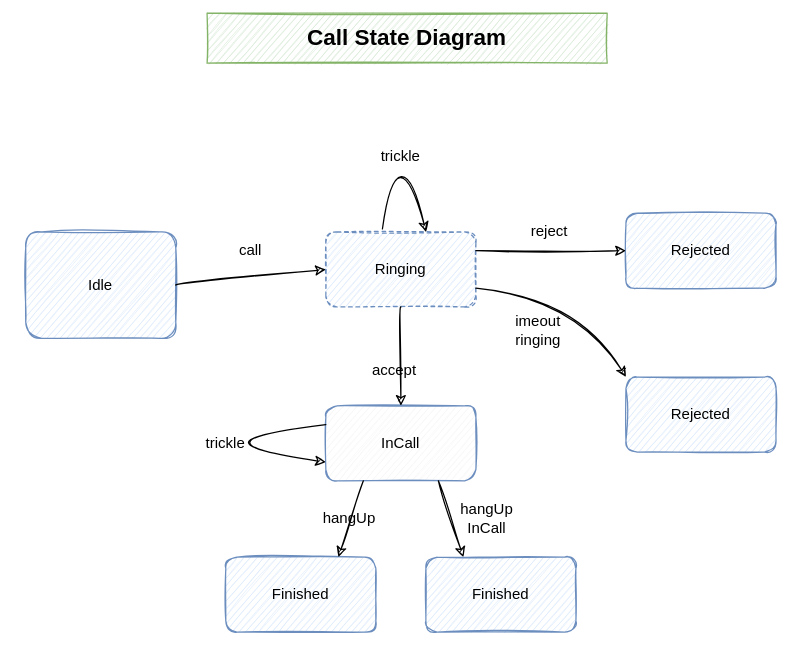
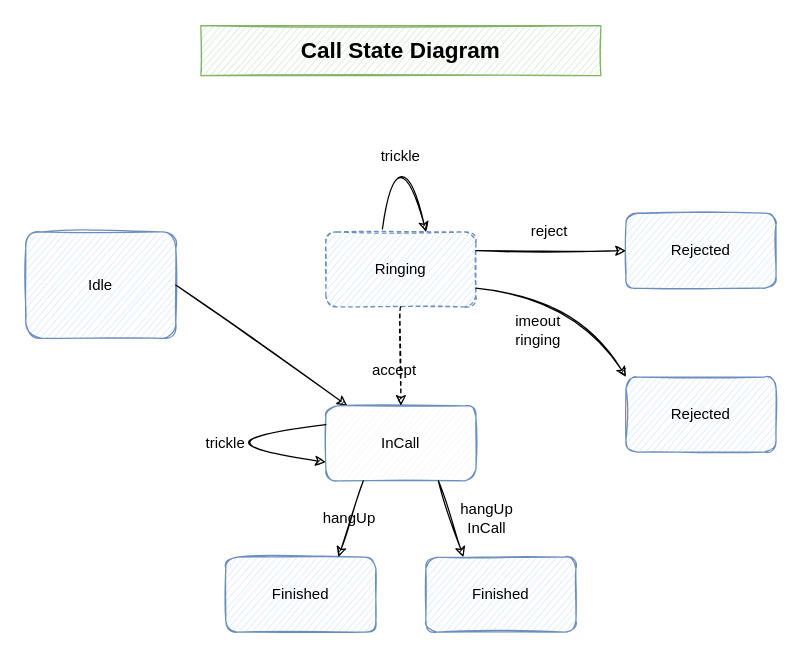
node "Call State Diagram": moved (407, 38) -> (401, 51)
node "call": removed
edge "Idle" -> "Ringing": now "Idle" -> "InCall"
edge "Ringing" -> "InCall": style solid -> dashed
